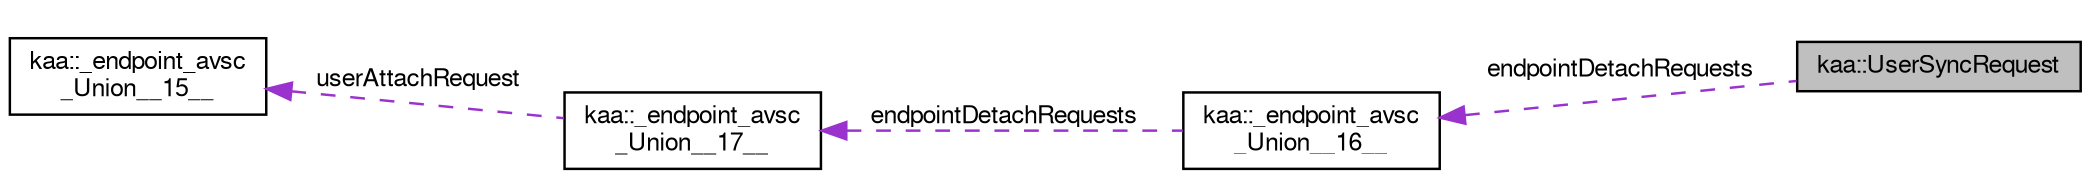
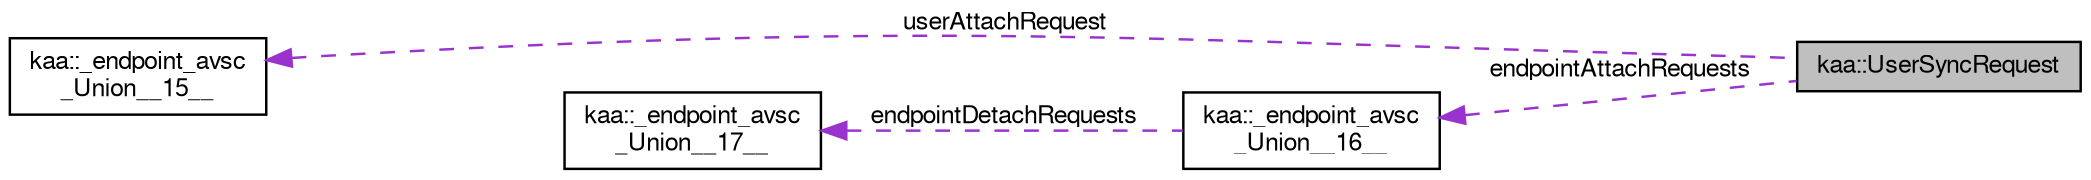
edge "kaa::UserSyncRequest" -> "kaa::_endpoint_avsc _Union__16__": label " endpointDetachRequests" -> " endpointAttachRequests"
edge "kaa::_endpoint_avsc _Union__17__" -> "kaa::_endpoint_avsc _Union__15__": now "kaa::UserSyncRequest" -> "kaa::_endpoint_avsc _Union__15__"
